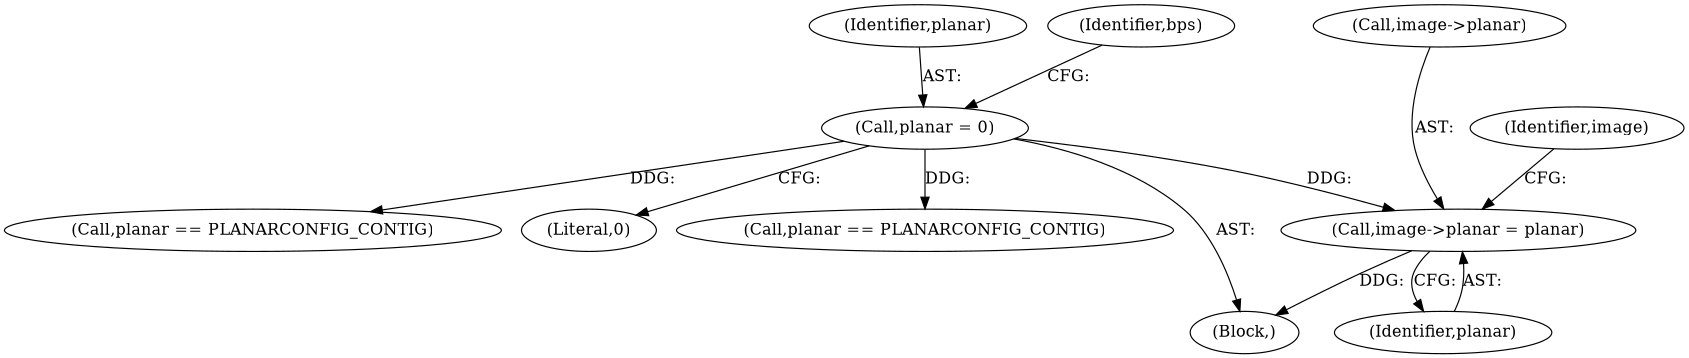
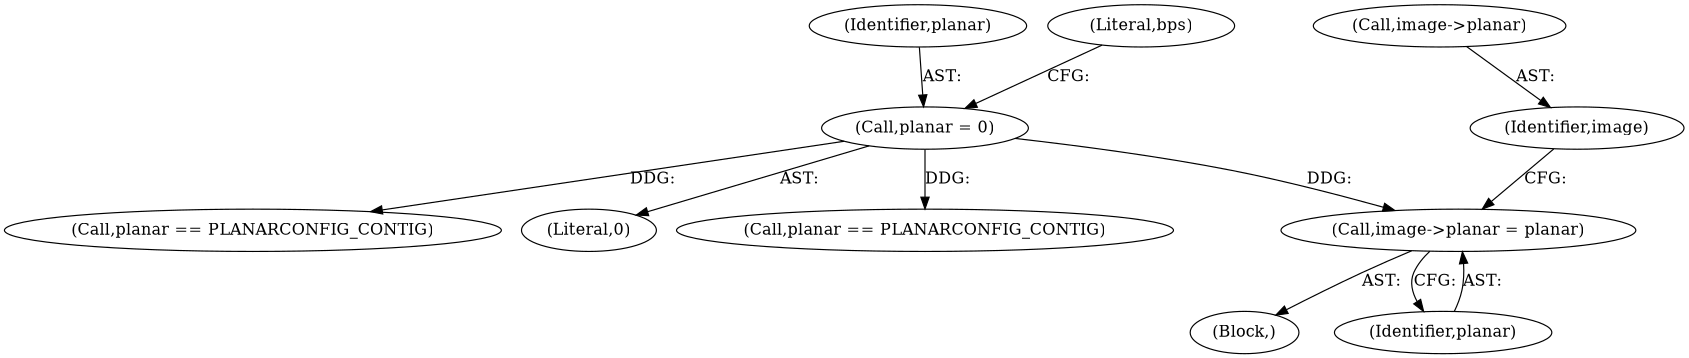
node "(Identifier,bps)": label "(Identifier,bps)" -> "(Literal,bps)"
edge "(Call,image->planar)" -> "(Call,image->planar = planar)": now "(Call,image->planar)" -> "(Identifier,image)"
edge "(Call,planar = 0)" -> "(Literal,0)": label "CFG: " -> "AST: "
edge "(Call,planar = 0)" -> "(Block,)": removed, label "AST:"
edge "(Call,image->planar = planar)" -> "(Block,)": label "DDG: " -> "AST: "
